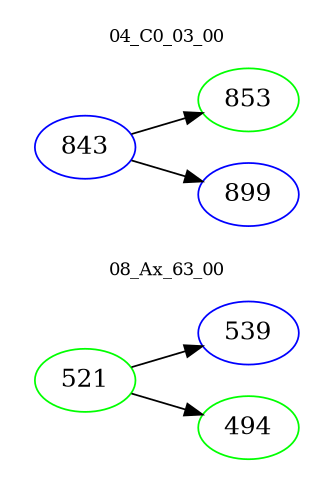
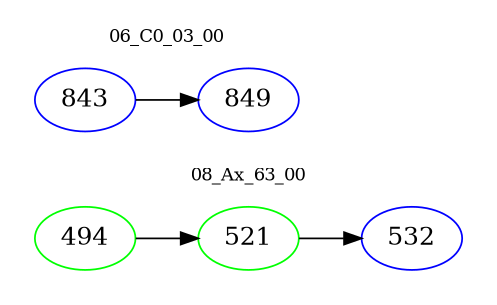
cluster "04_C0_03_00": label "04_C0_03_00" -> "06_C0_03_00"
node "853": removed
node "899": label "899" -> "849"
node "539": label "539" -> "532"
edge "521" -> "494": reversed
